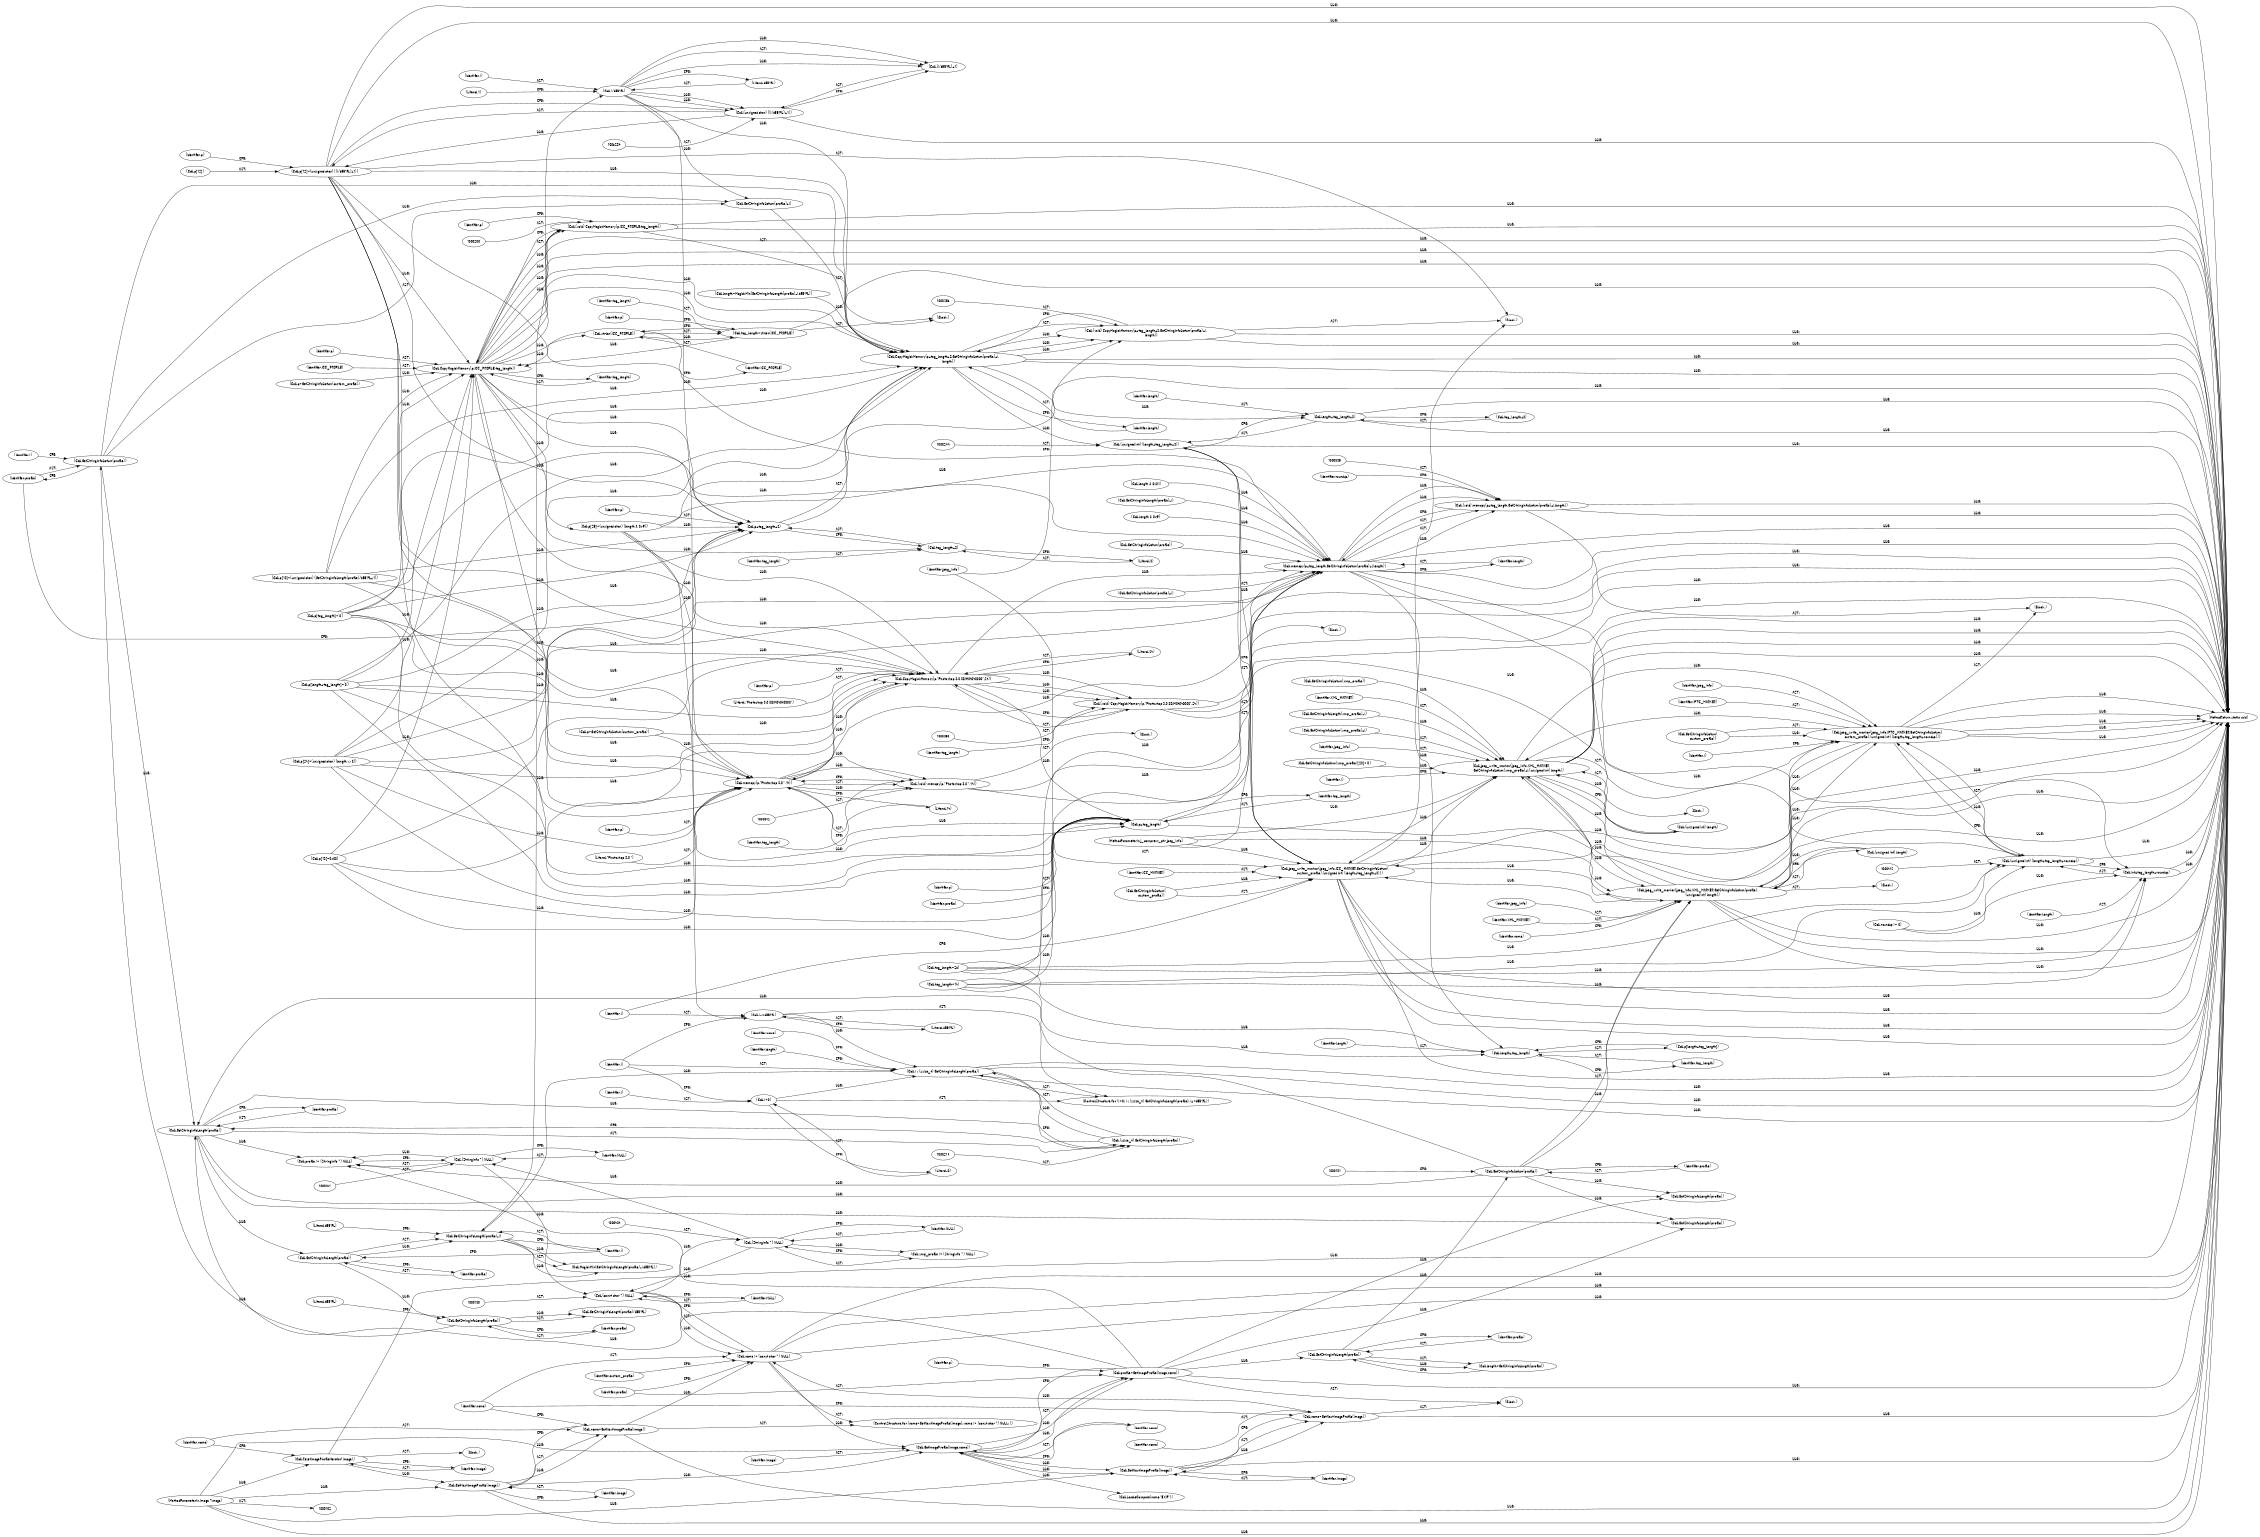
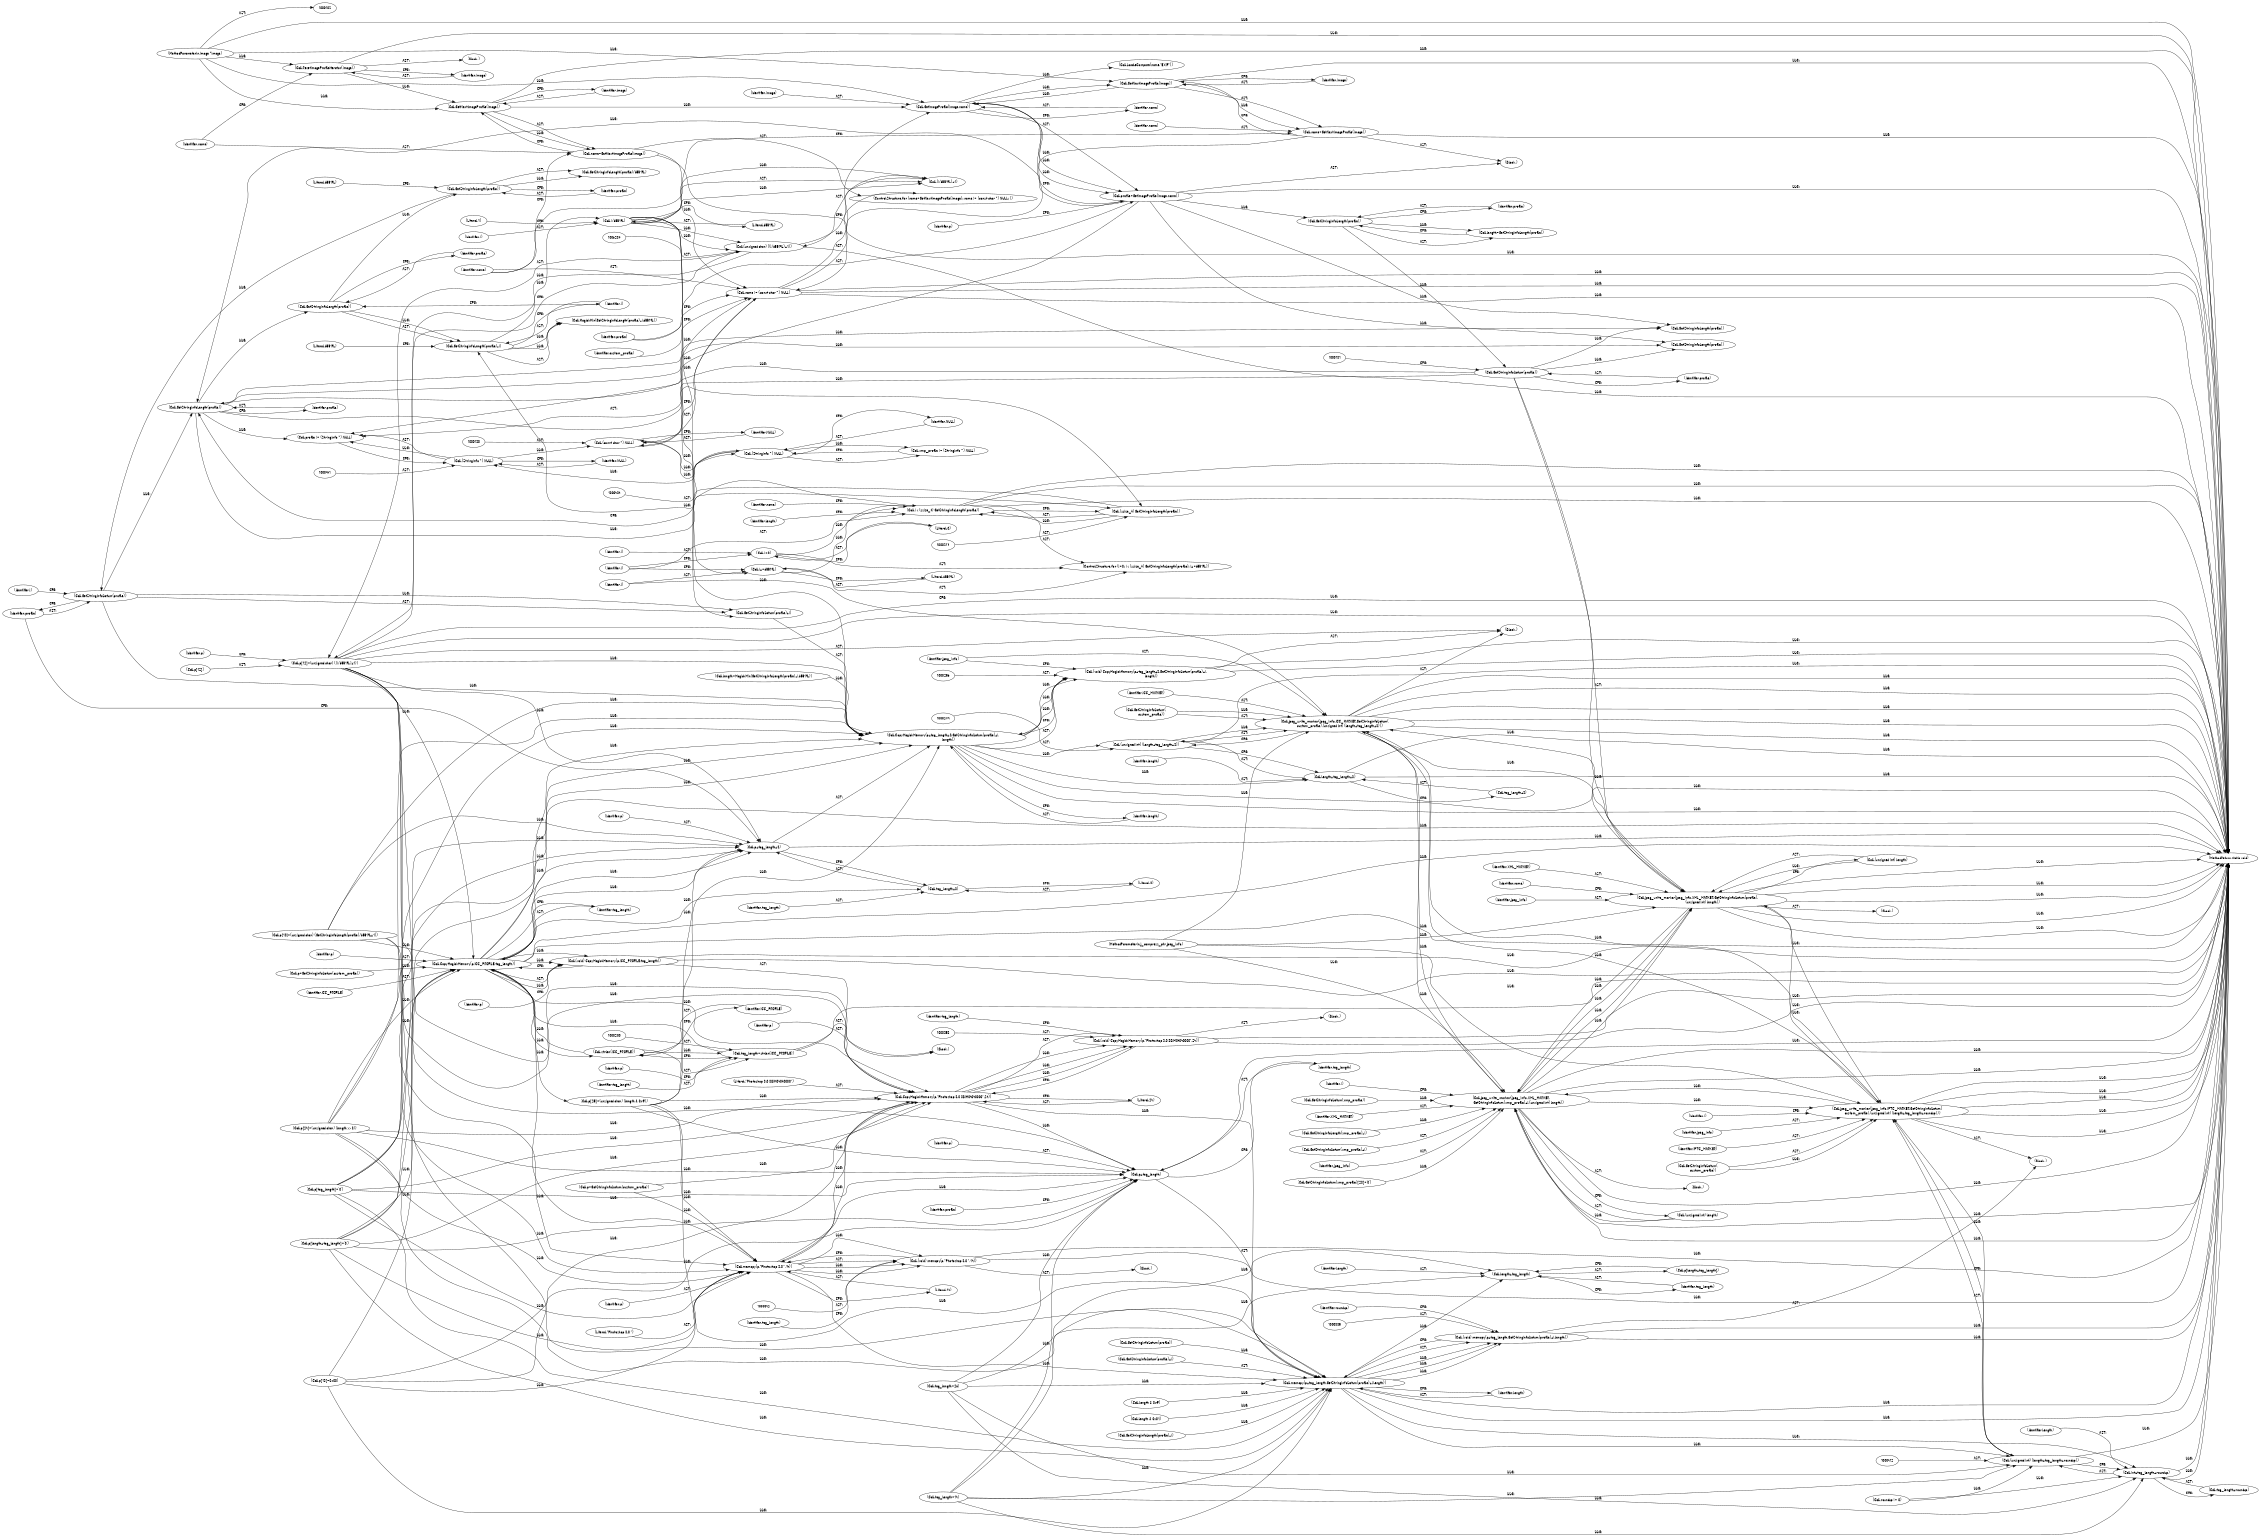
edge "1000200" -> "(Call,(void) CopyMagickMemory(p,ICC_PROFILE,tag_length))": now "1000200" -> "(Call,tag_length=strlen(ICC_PROFILE))"
node "(Call,tag_length+roundup)": added
